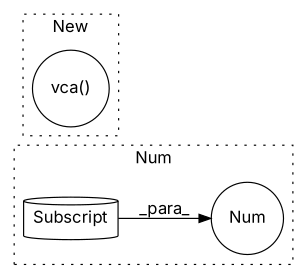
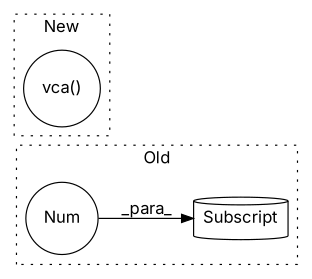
cluster "Num": label "Num" -> "Old"
edge "Subscript" -> "Num": reversed
